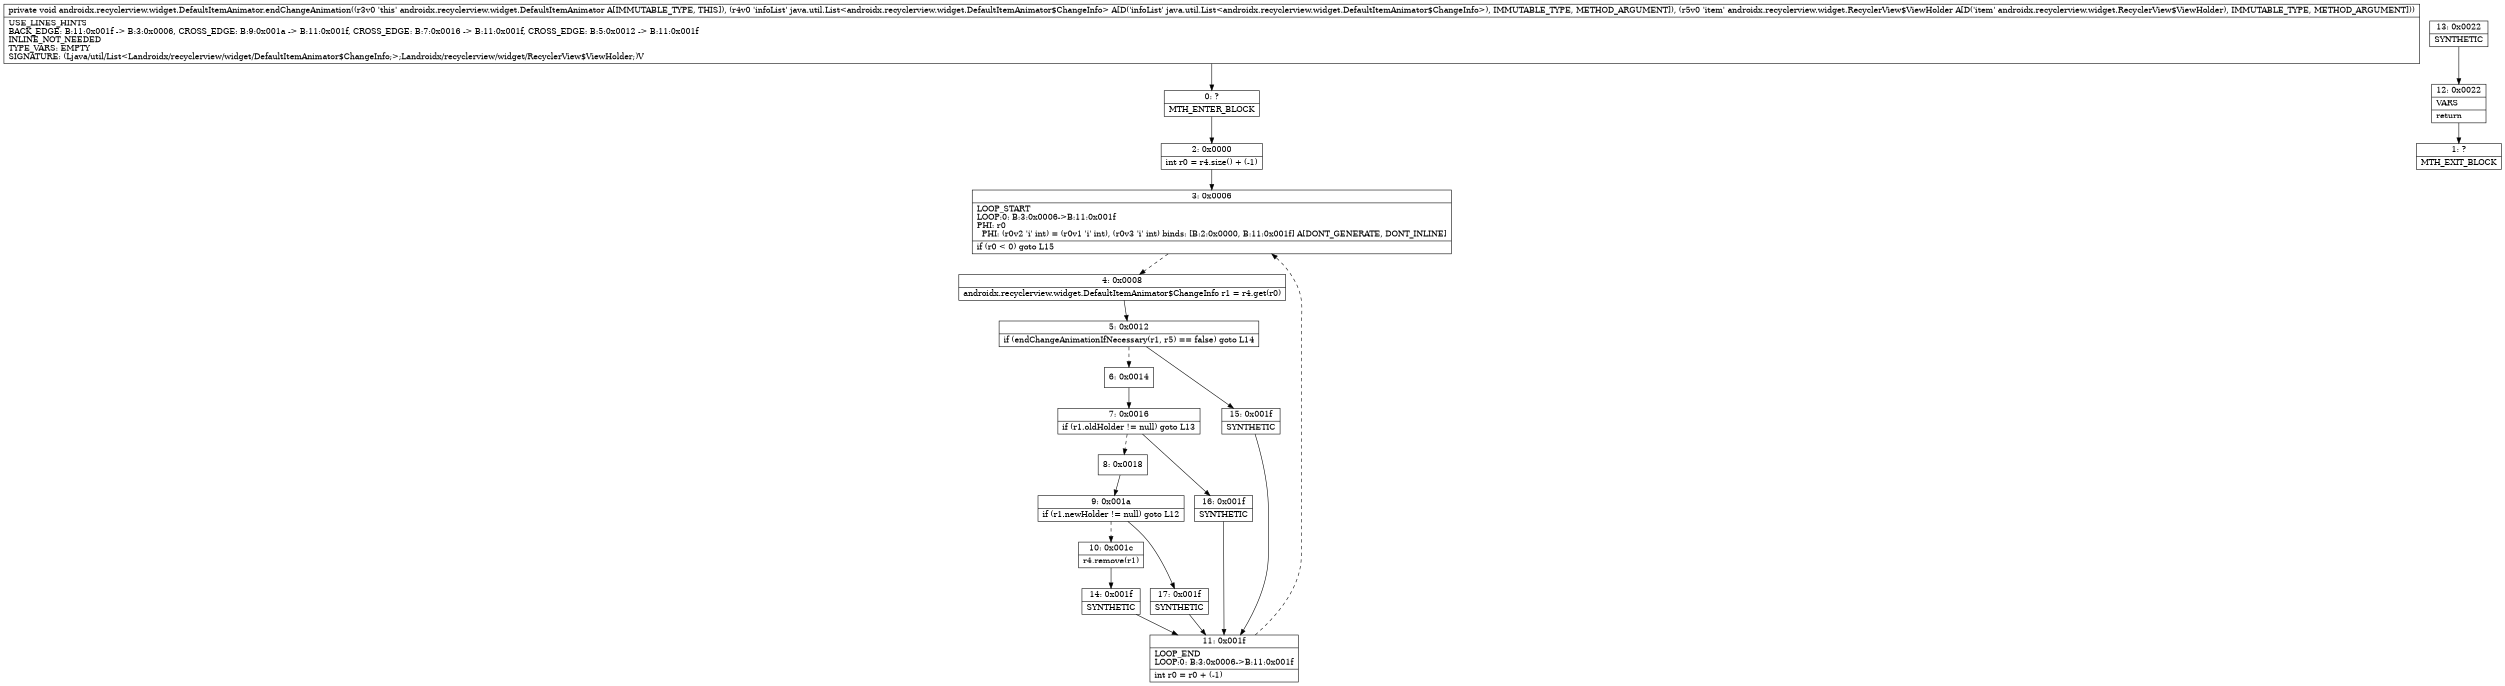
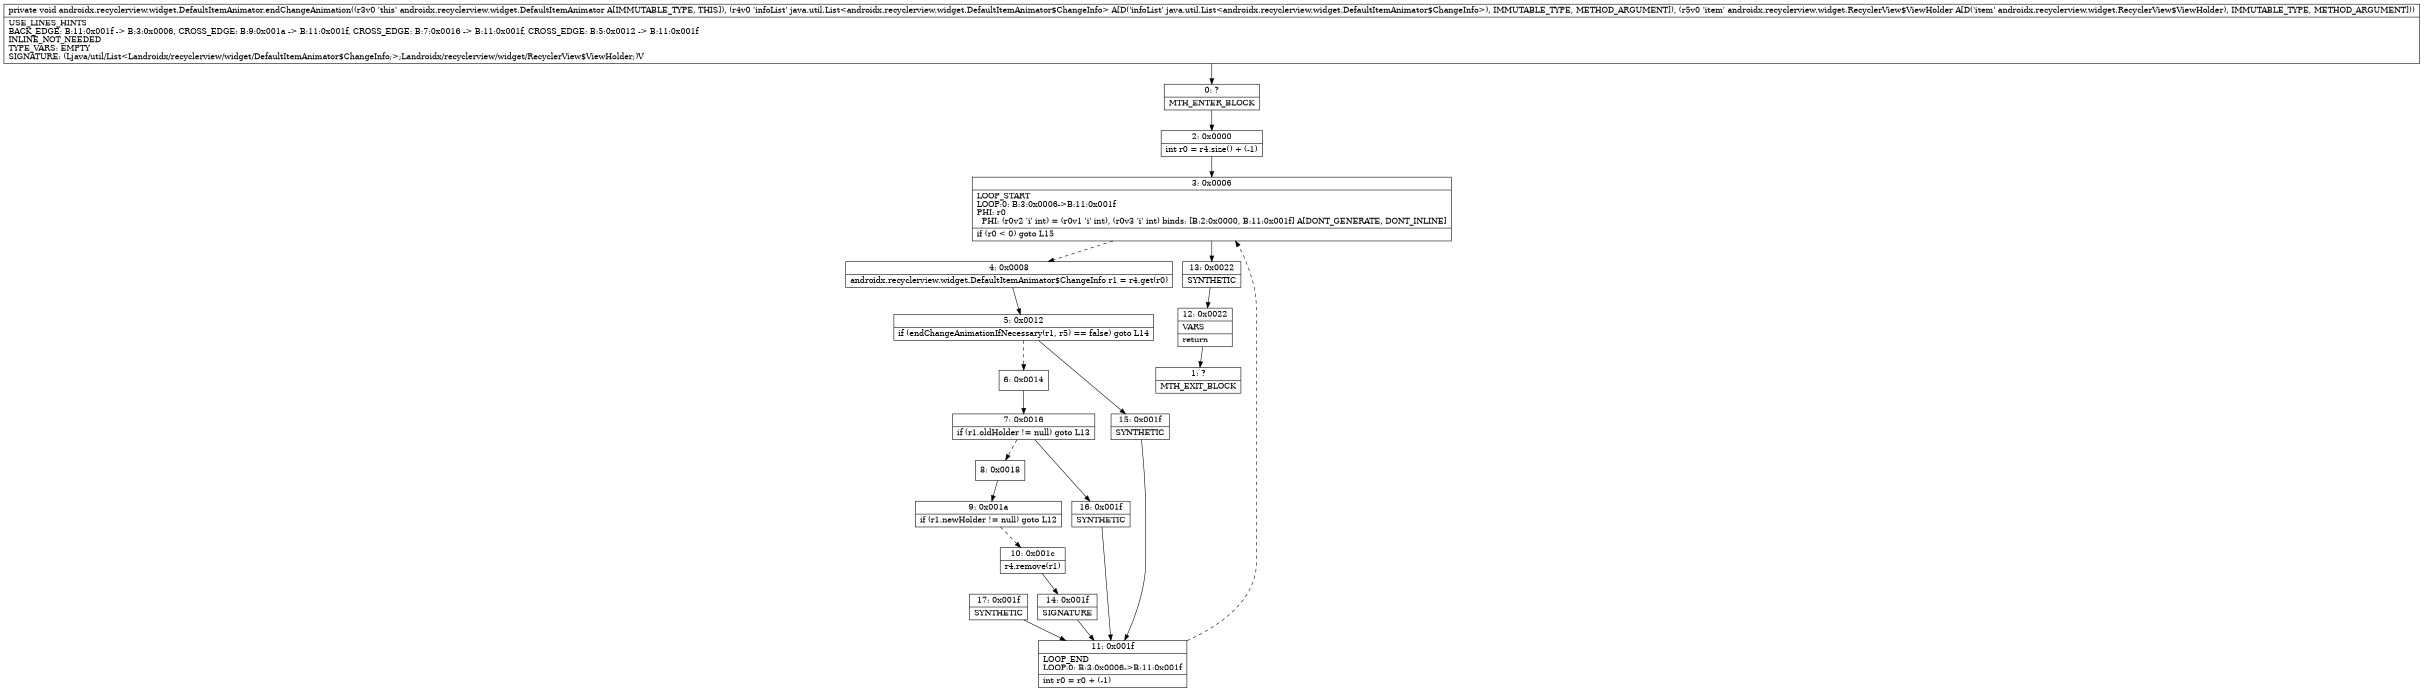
edge "3: 0x0006" -> "13: 0x0022": added
edge "9: 0x001a" -> "17: 0x001f": removed
node "14: 0x001f": text "SYNTHETIC" -> "SIGNATURE"
